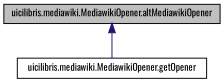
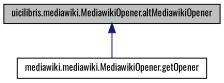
node "uicilibris.mediawiki.MediawikiOpener.getOpener": label "uicilibris.mediawiki.MediawikiOpener.getOpener" -> "mediawiki.mediawiki.MediawikiOpener.getOpener"
